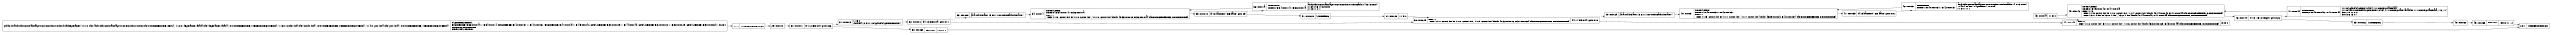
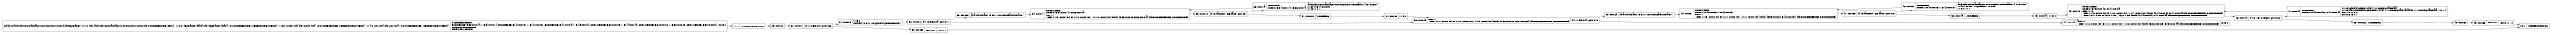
node "52: 0x004a": added
